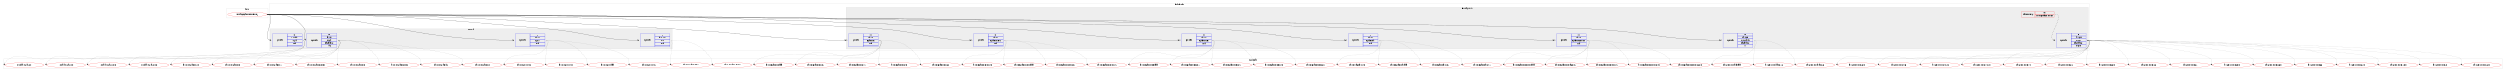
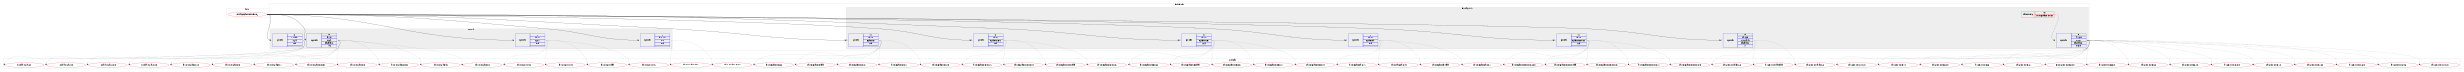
node "dev-ros/gazebo_ros_meta-2.8.4": label "dev-ros/gazebo_ros_meta-2.8.4" -> "dev-ros/gazebo_ros_control-2.8.4"
node "dev-lang/python-3.6.6": removed
node "dev-lang/python-3.6.3-r1": label "dev-lang/python-3.6.3-r1" -> "control-lang/python-3.6.3-r1"
